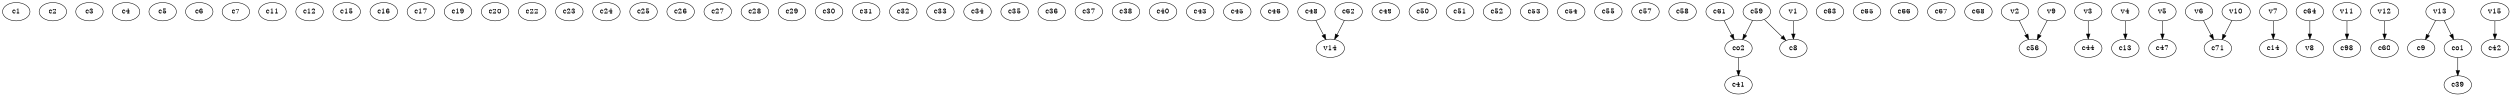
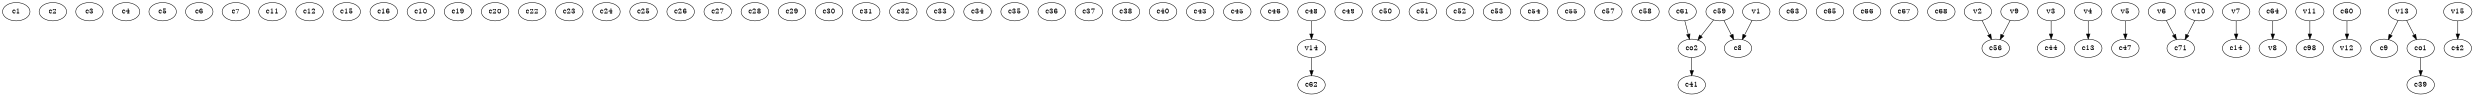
node "c17": label "c17" -> "c10"
edge "v12" -> "c60": reversed
edge "c62" -> "v14": reversed
